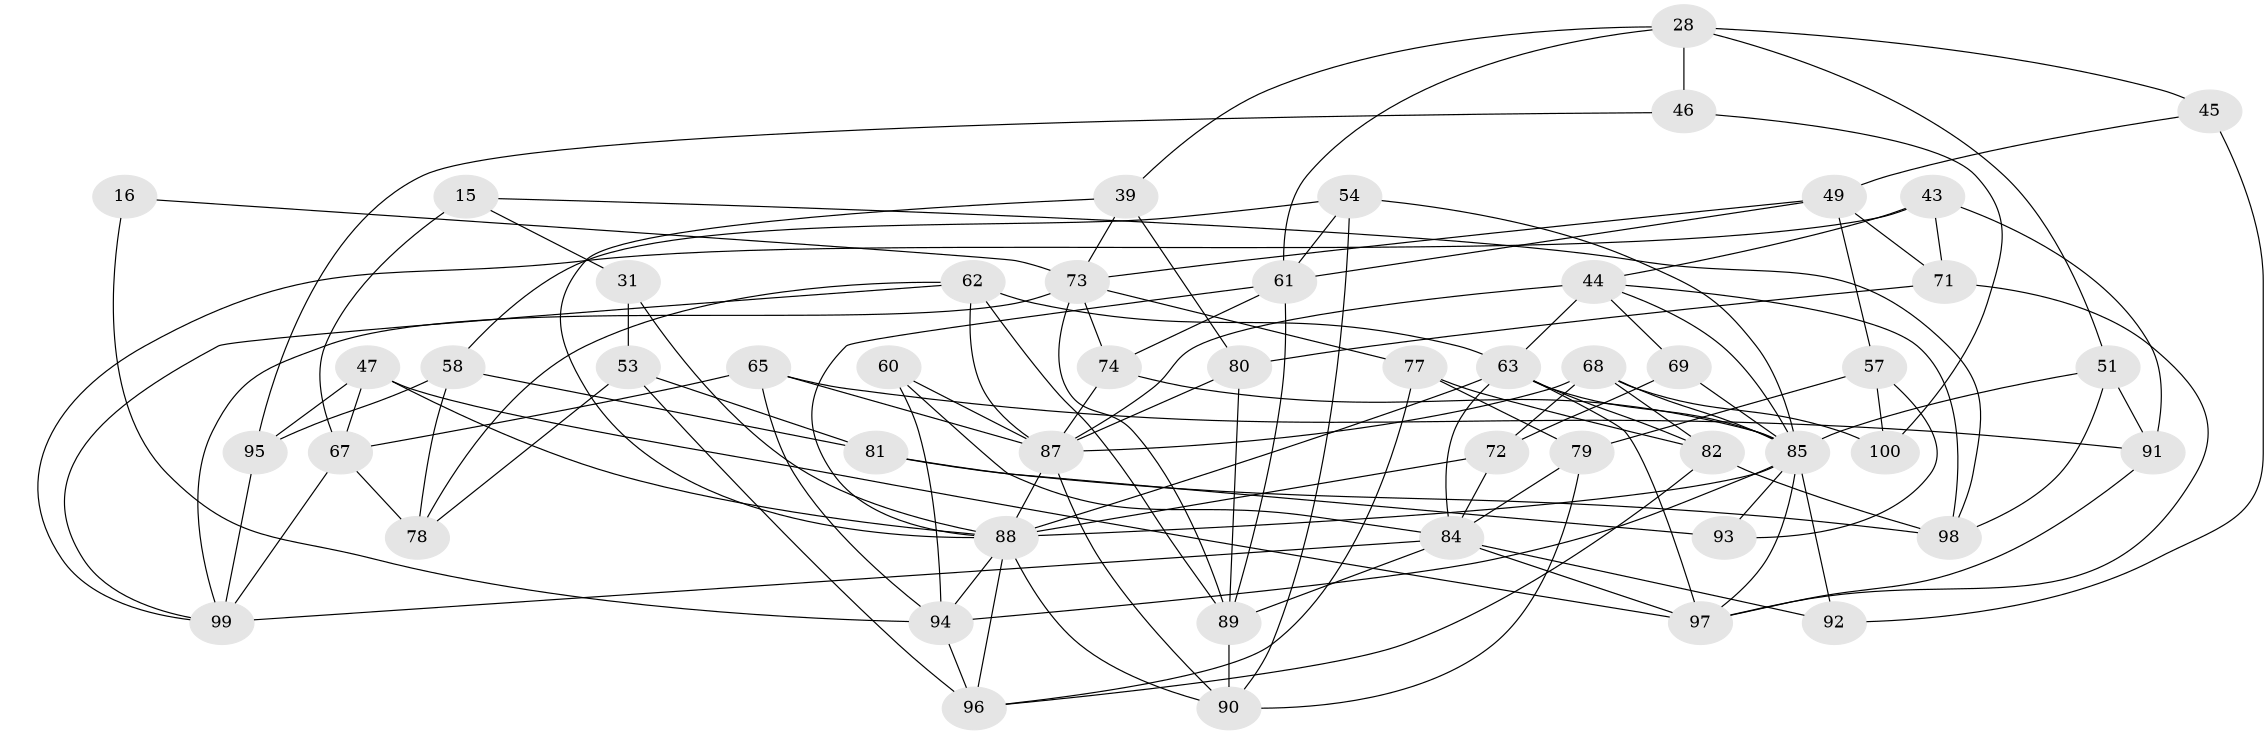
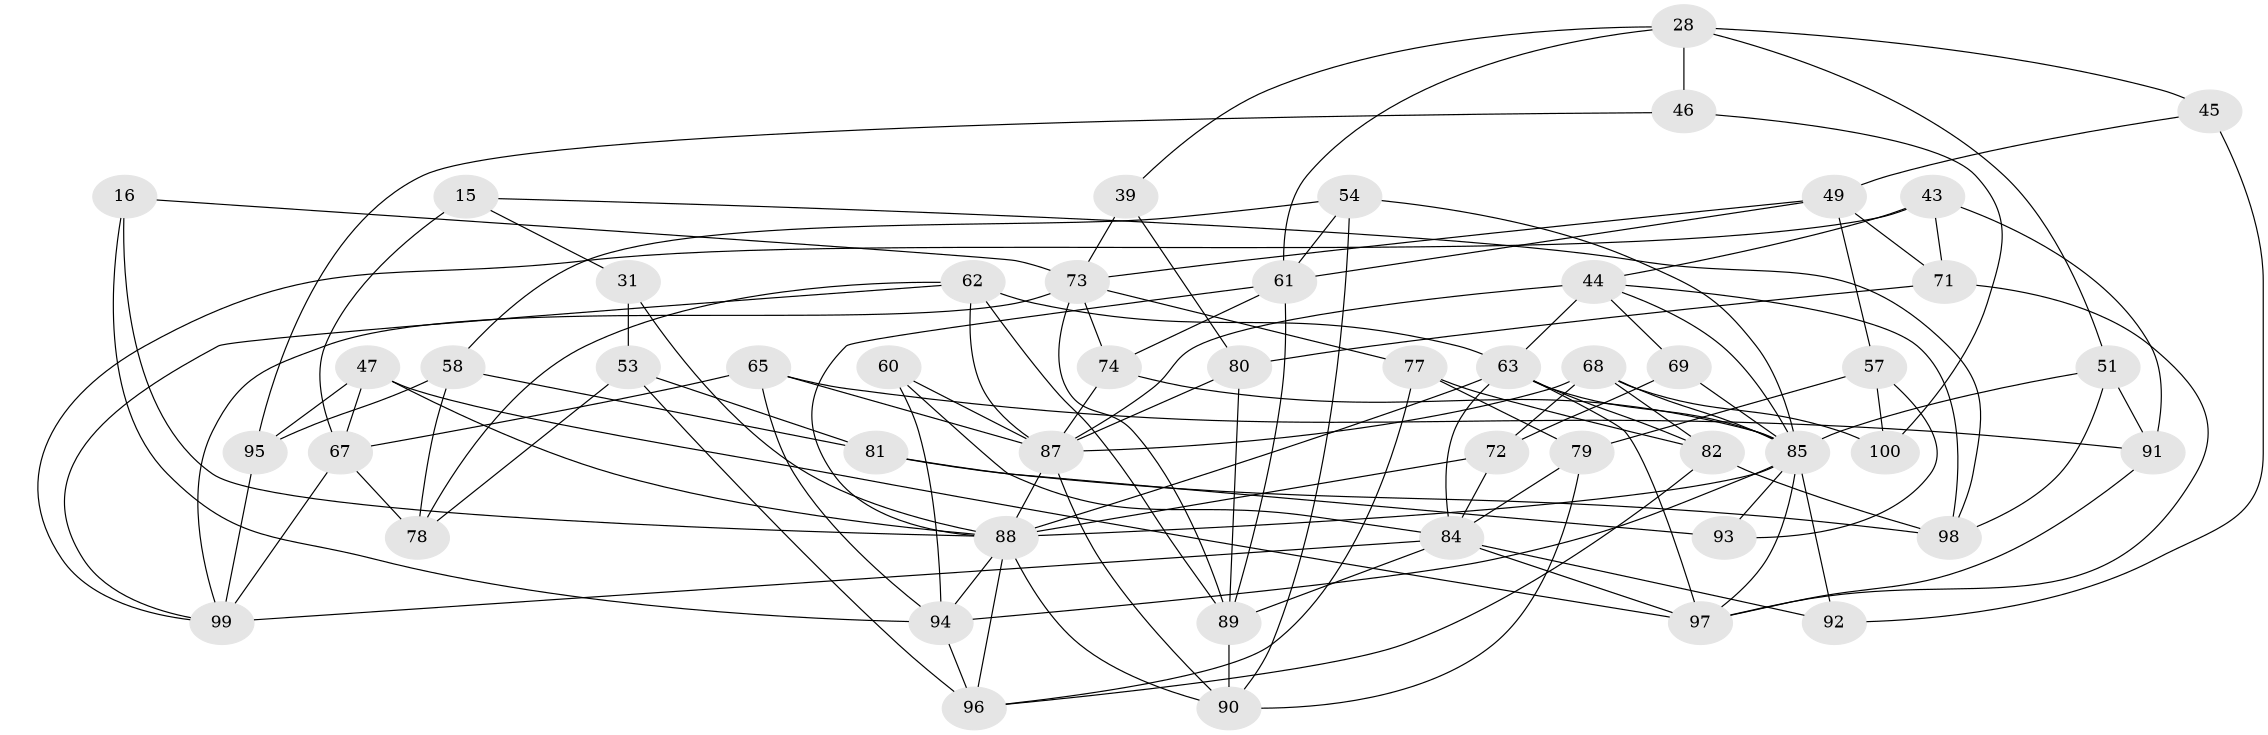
edge "39" -- "88": now "16" -- "88"
